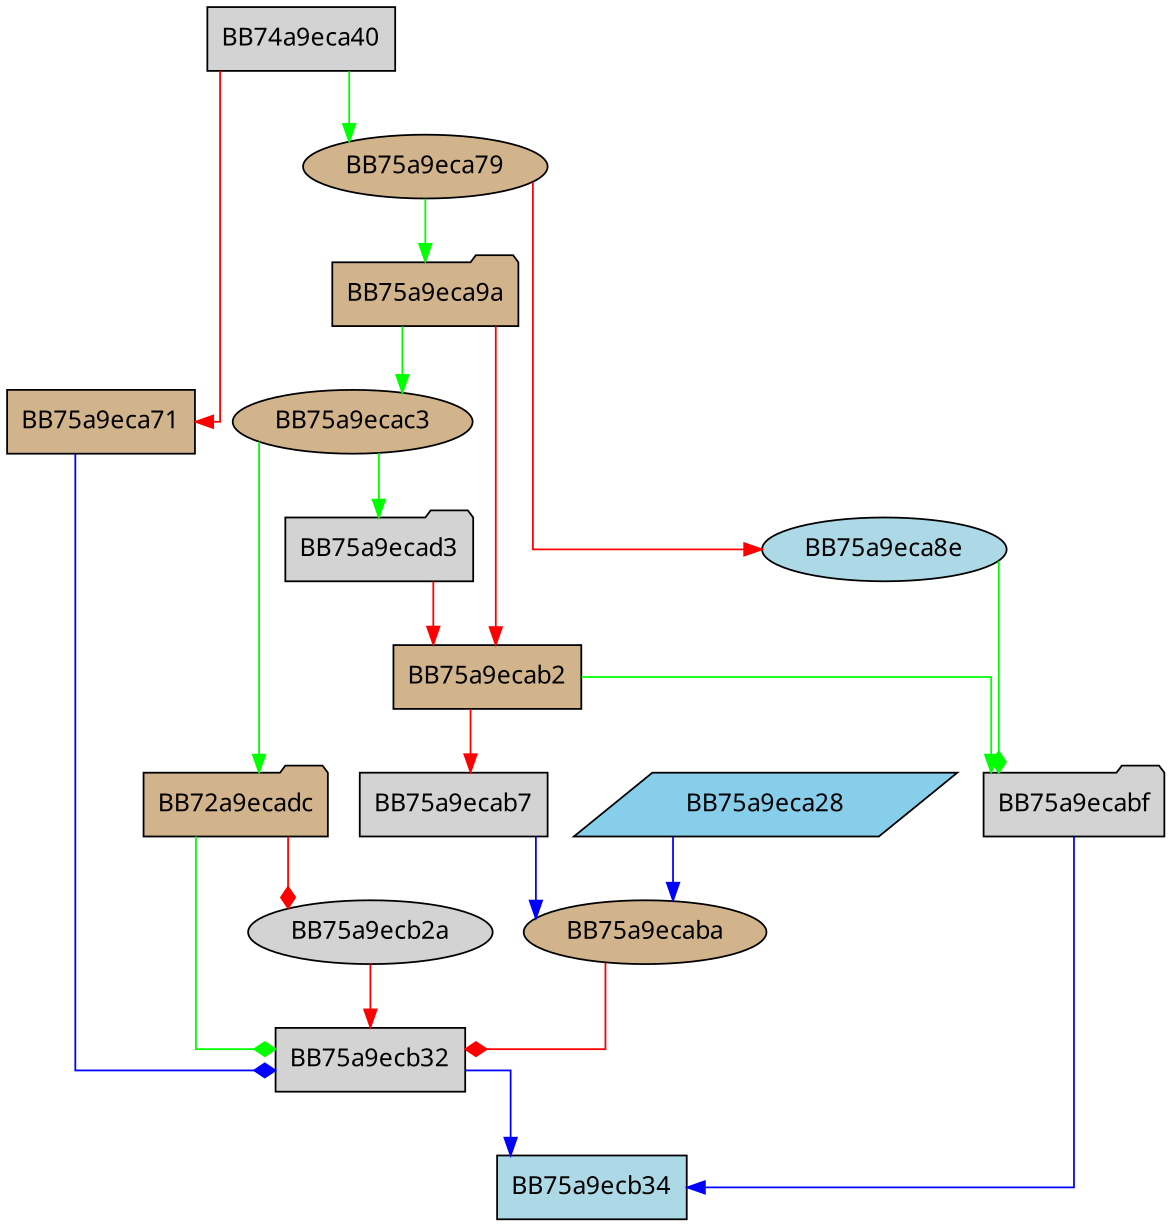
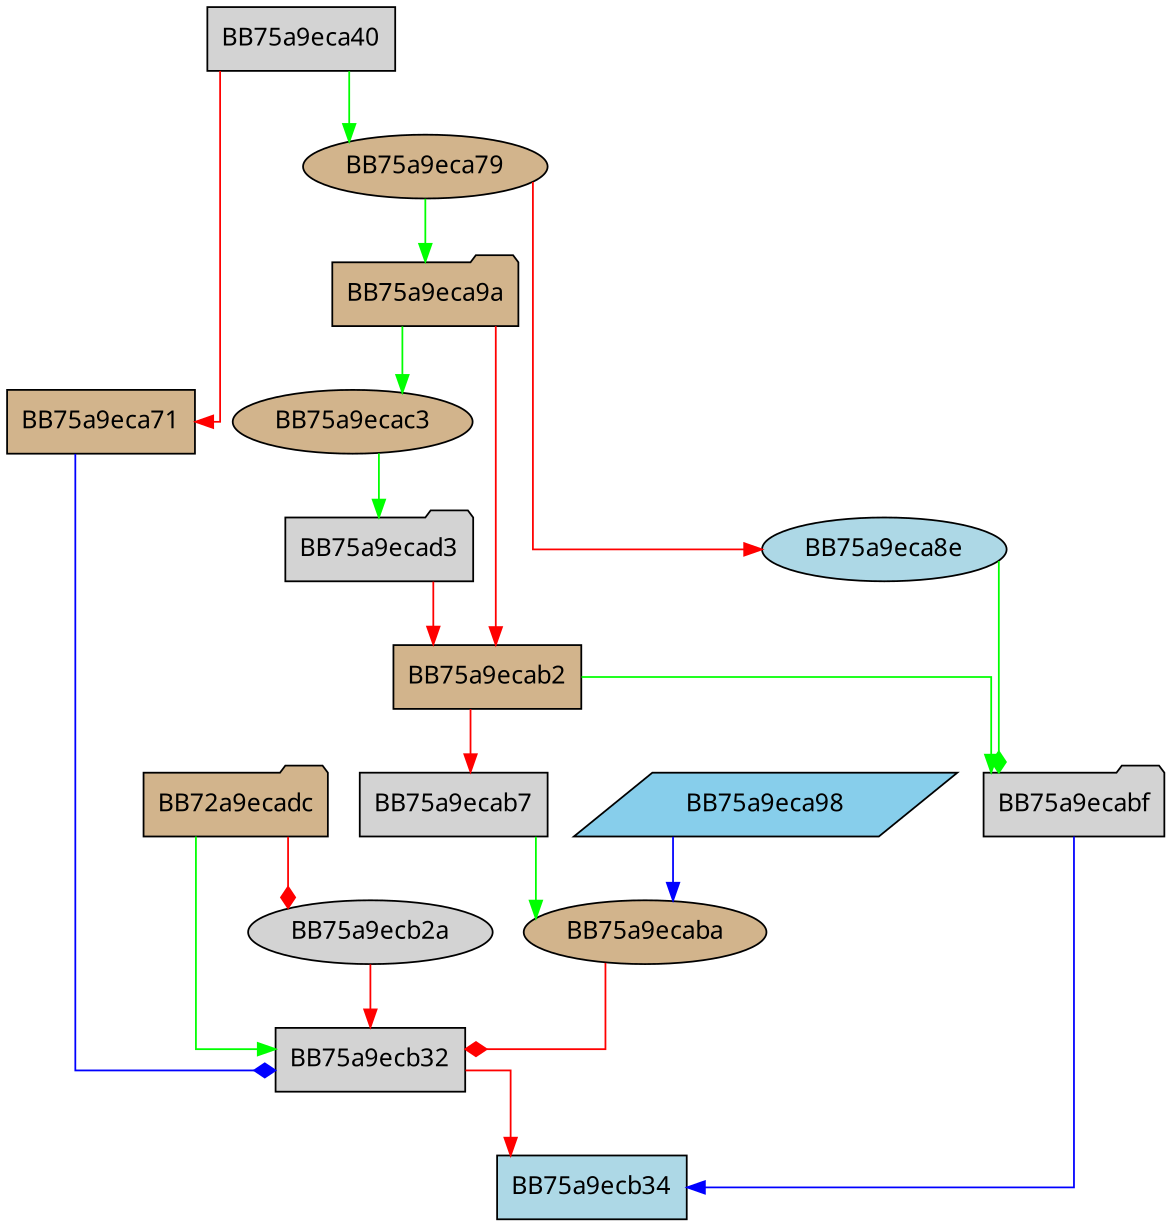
node "BB74a9eca40": label "BB74a9eca40" -> "BB75a9eca40"
edge "BB75a9ecac3" -> "BB72a9ecadc": removed
node "BB75a9eca28": label "BB75a9eca28" -> "BB75a9eca98"
edge "BB75a9ecab7" -> "BB75a9ecaba": color blue -> green
edge "BB72a9ecadc" -> "BB75a9ecb32": arrowhead diamond -> normal
edge "BB75a9ecb32" -> "BB75a9ecb34": color blue -> red
